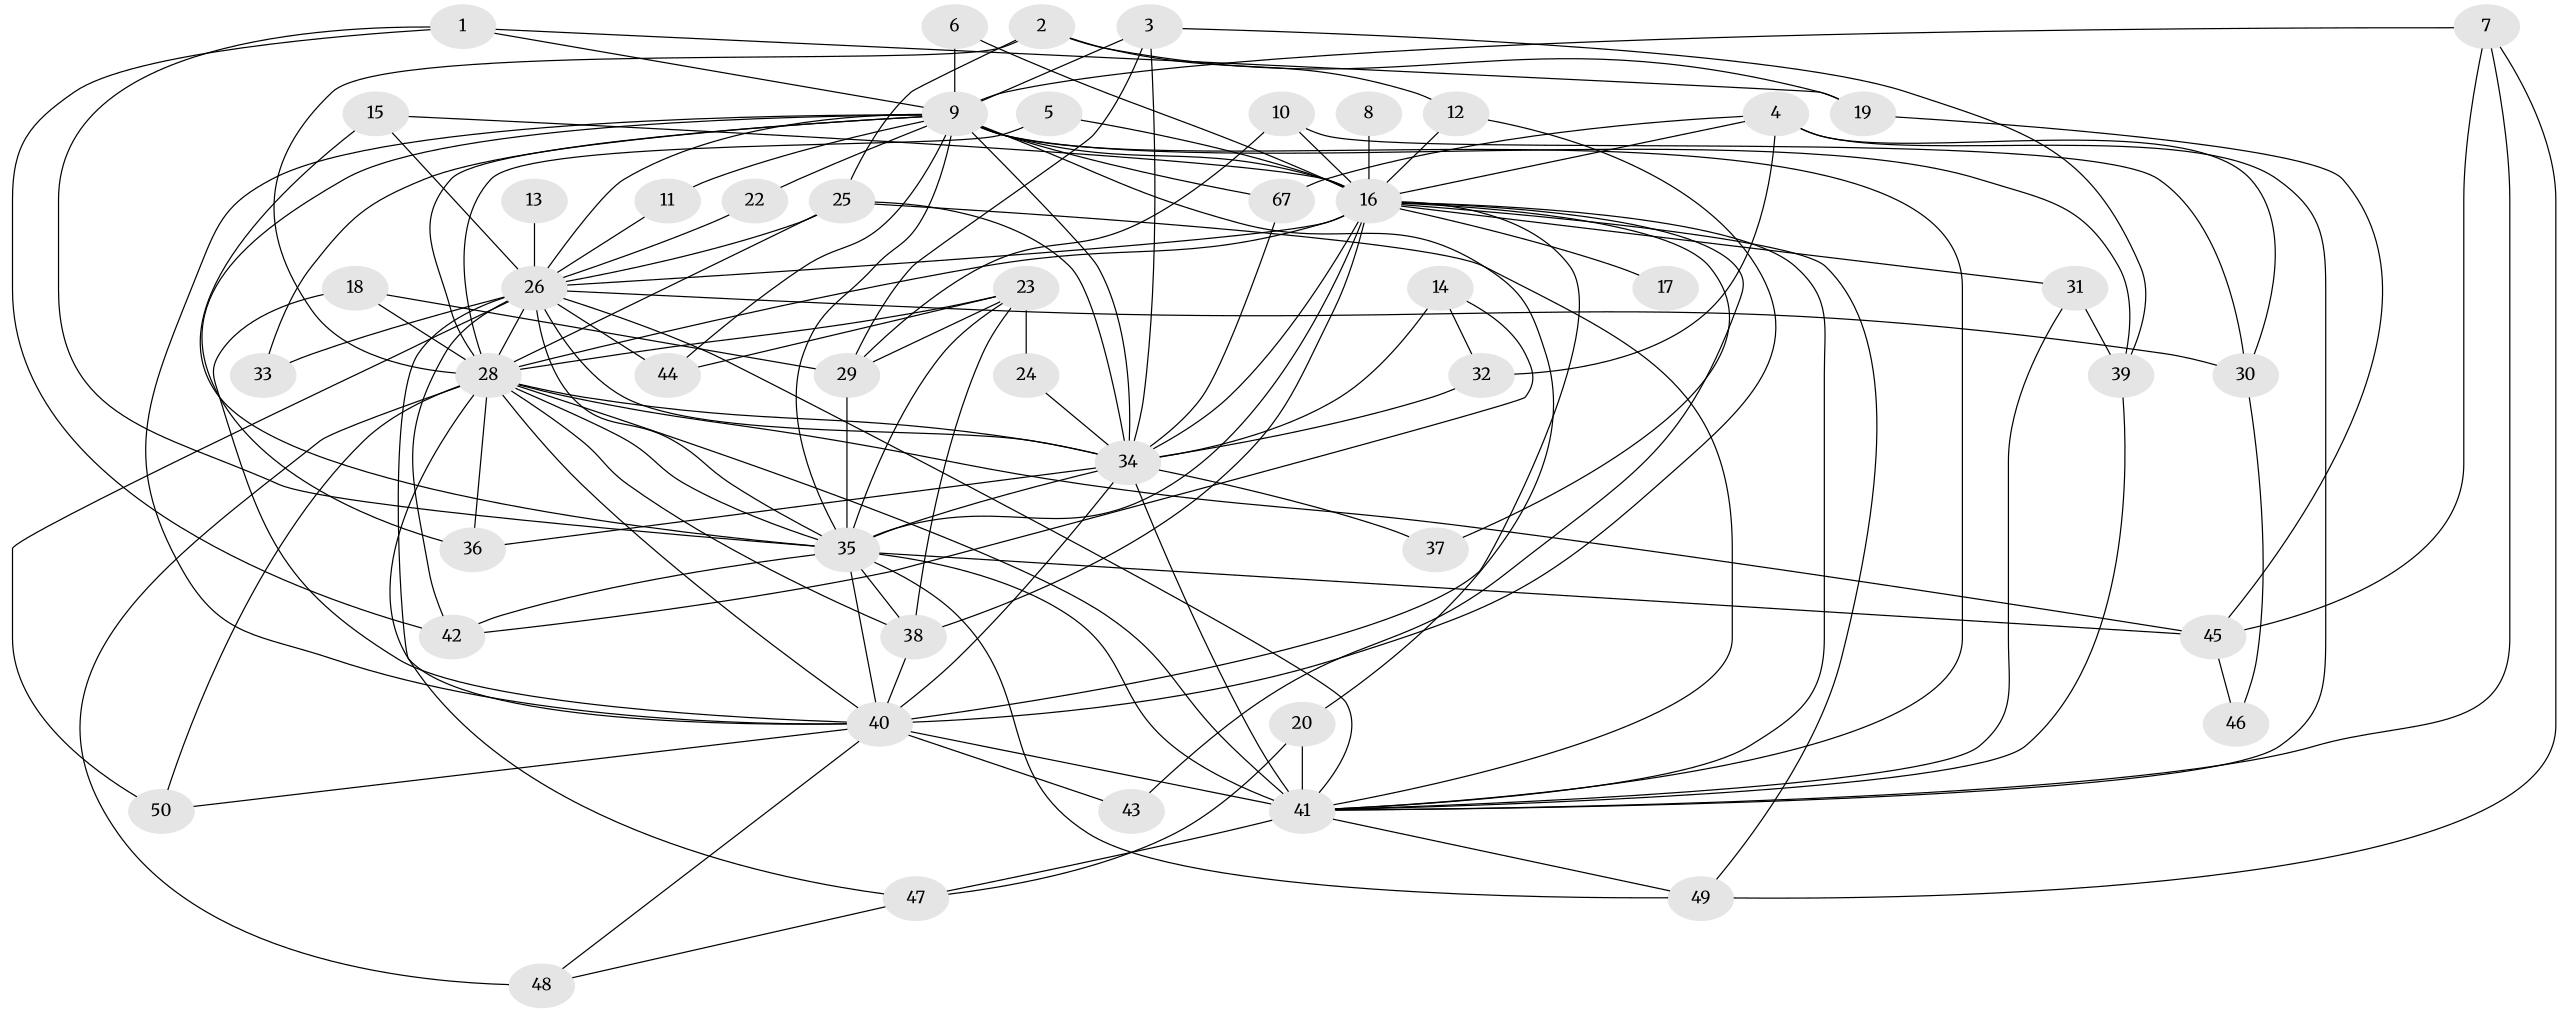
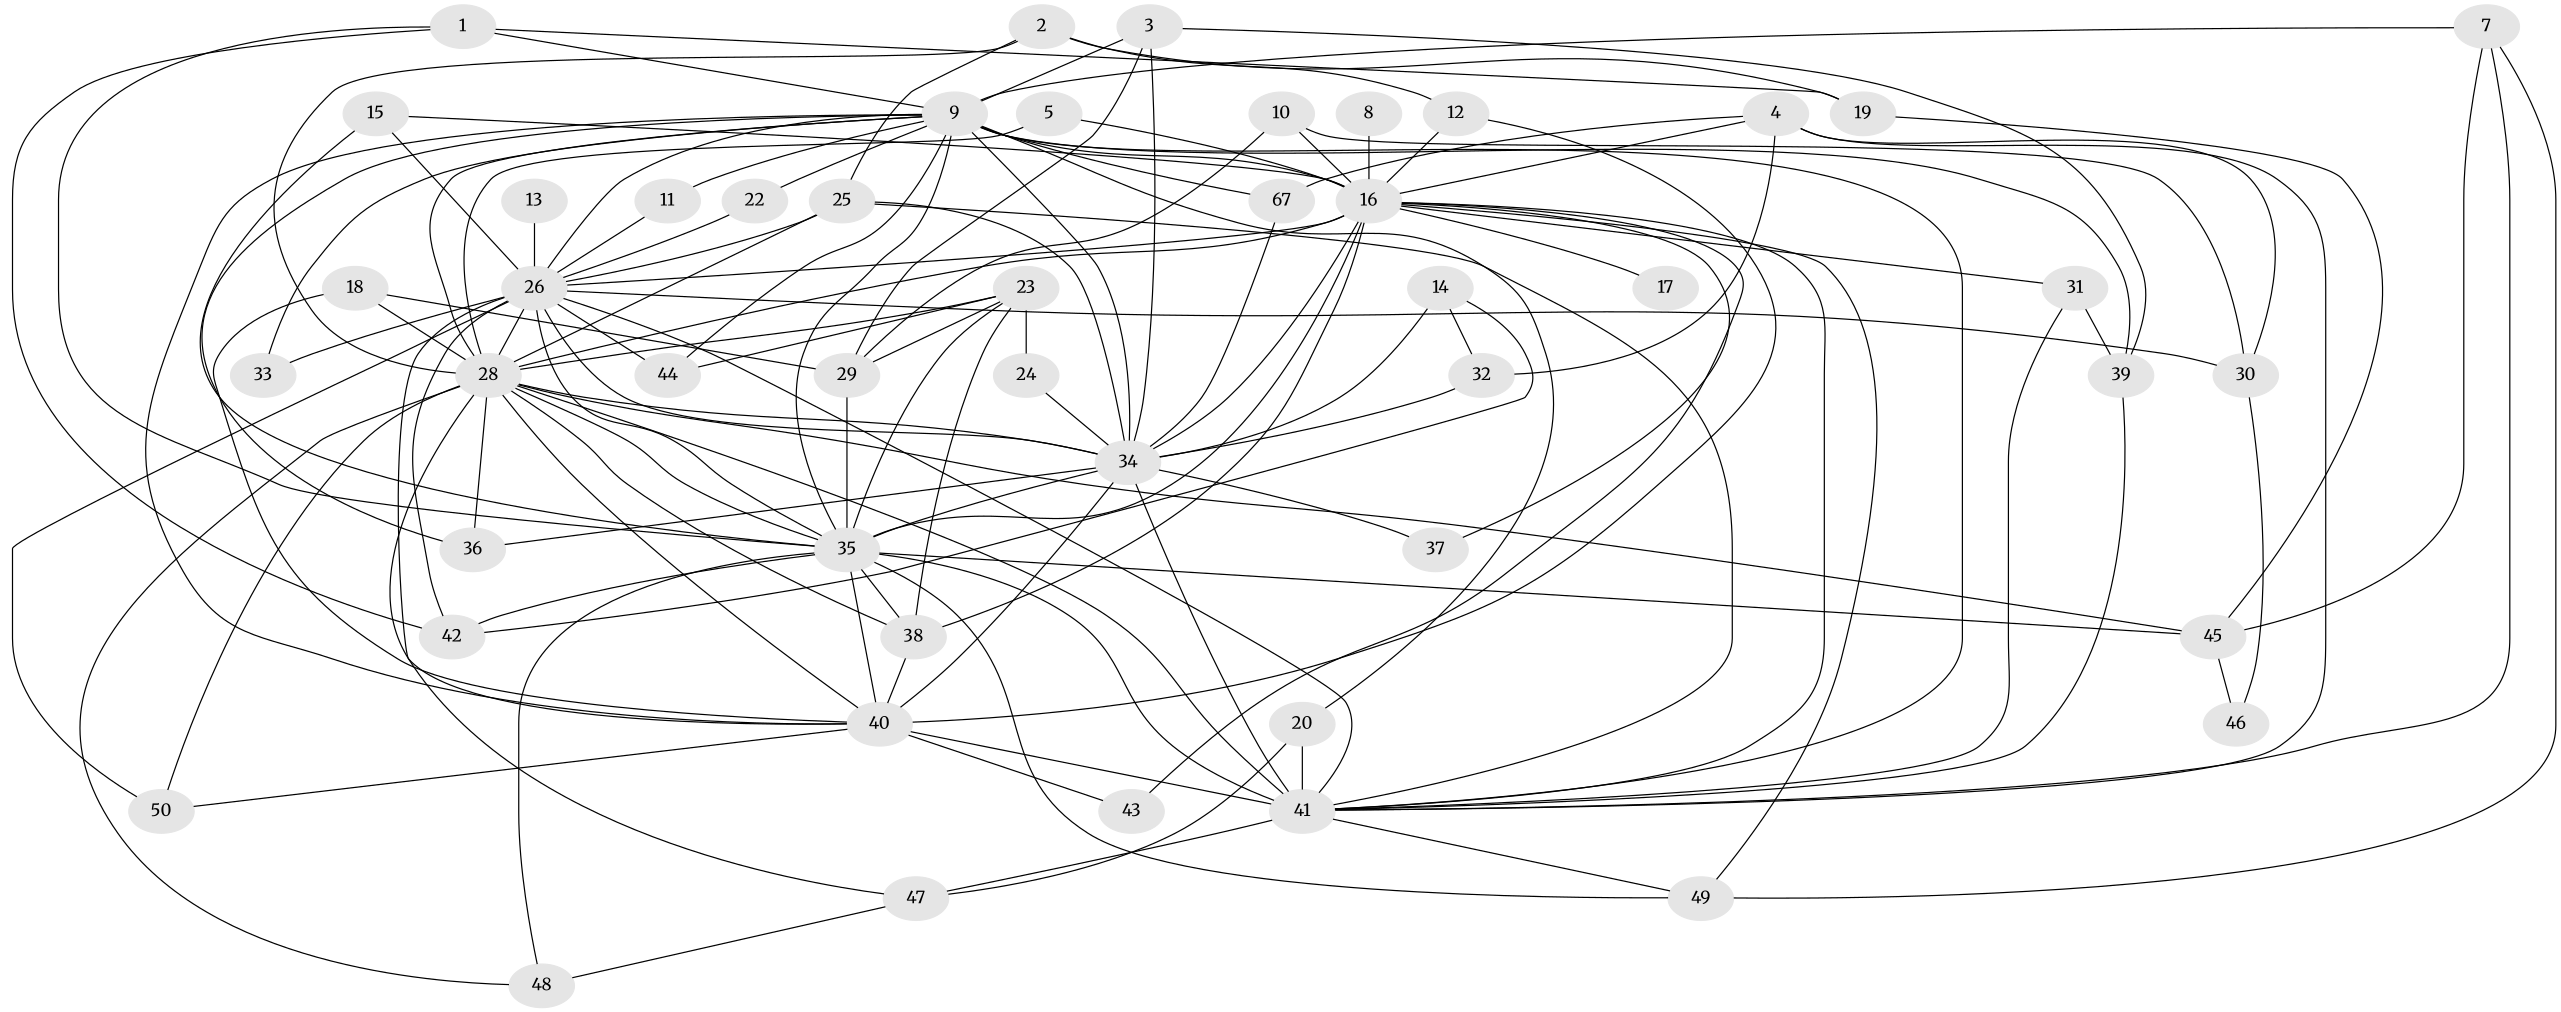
node "6": removed
edge "16" -- "40": removed
edge "40" -- "48": now "35" -- "48"
